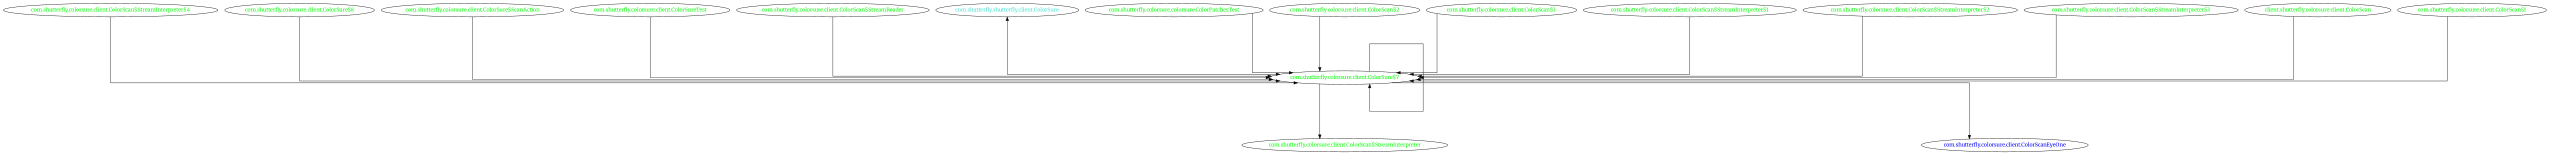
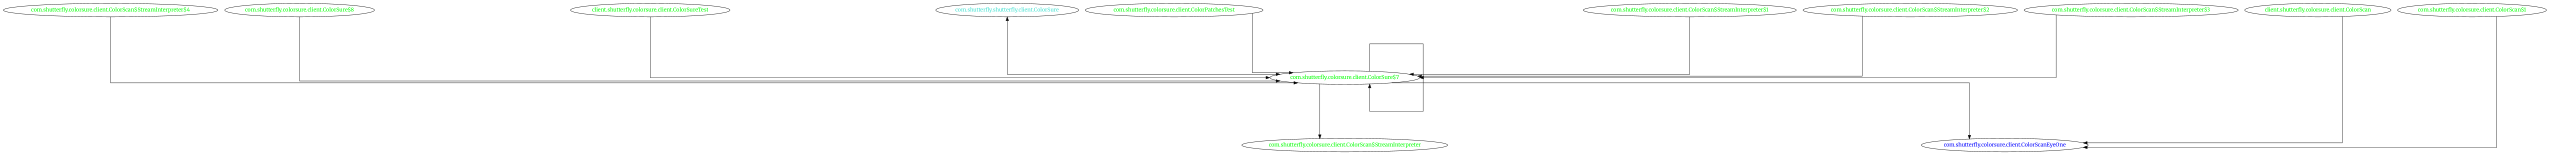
node "com.shutterfly.colorsure.client.ColorSure$ScanAction": removed
node "com.shutterfly.colorsure.client.ColorSureTest": label "com.shutterfly.colorsure.client.ColorSureTest" -> "client.shutterfly.colorsure.client.ColorSureTest"
node "com.shutterfly.colorsure.client.ColorScan$StreamReader": removed
node "com.shutterfly.colorsure.colorsure.ColorPatchesTest": label "com.shutterfly.colorsure.colorsure.ColorPatchesTest" -> "com.shutterfly.colorsure.client.ColorPatchesTest"
node "com.shutterfly.colorsure.client.ColorScan$2": removed
node "com.shutterfly.colorsure.client.ColorScan$3": removed
edge "client.shutterfly.colorsure.client.ColorScan" -> "com.shutterfly.colorsure.client.ColorSure$7": now "client.shutterfly.colorsure.client.ColorScan" -> "com.shutterfly.colorsure.client.ColorScanEyeOne"
edge "com.shutterfly.colorsure.client.ColorScan$1" -> "com.shutterfly.colorsure.client.ColorSure$7": now "com.shutterfly.colorsure.client.ColorScan$1" -> "com.shutterfly.colorsure.client.ColorScanEyeOne"
